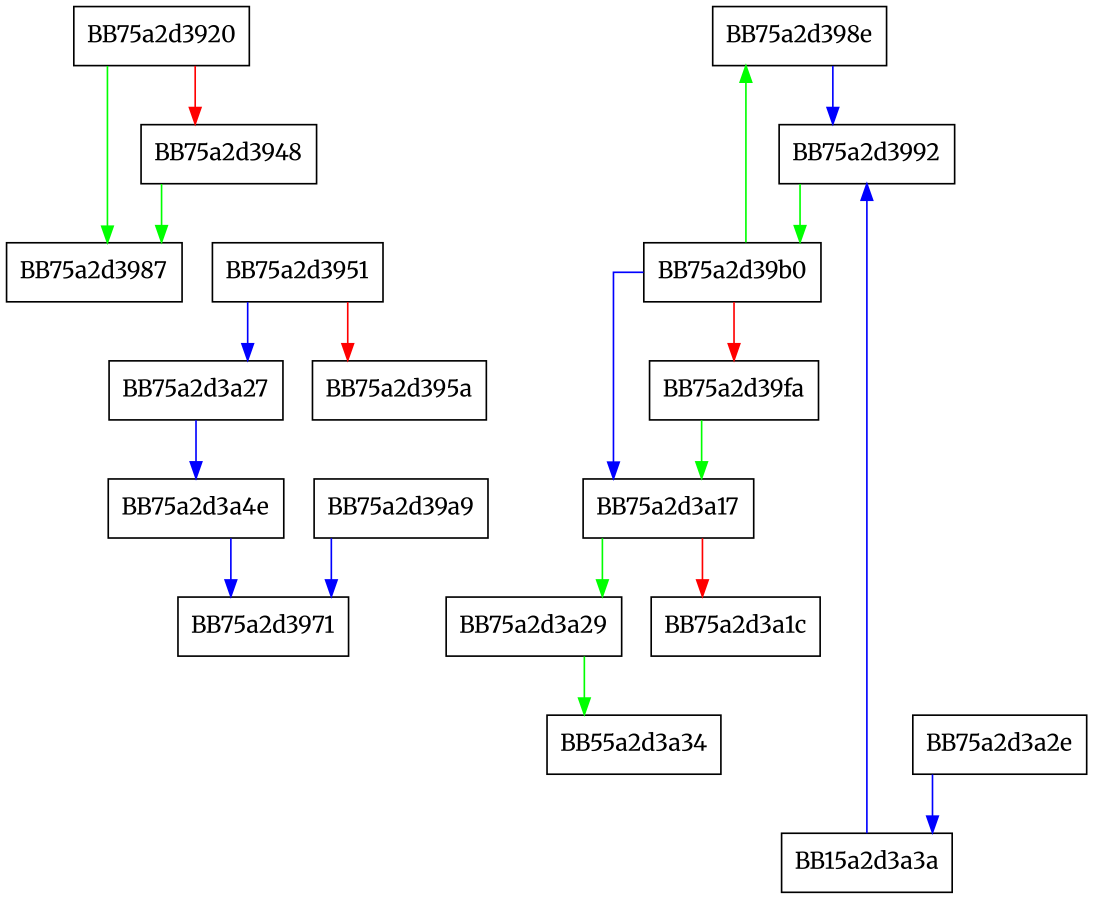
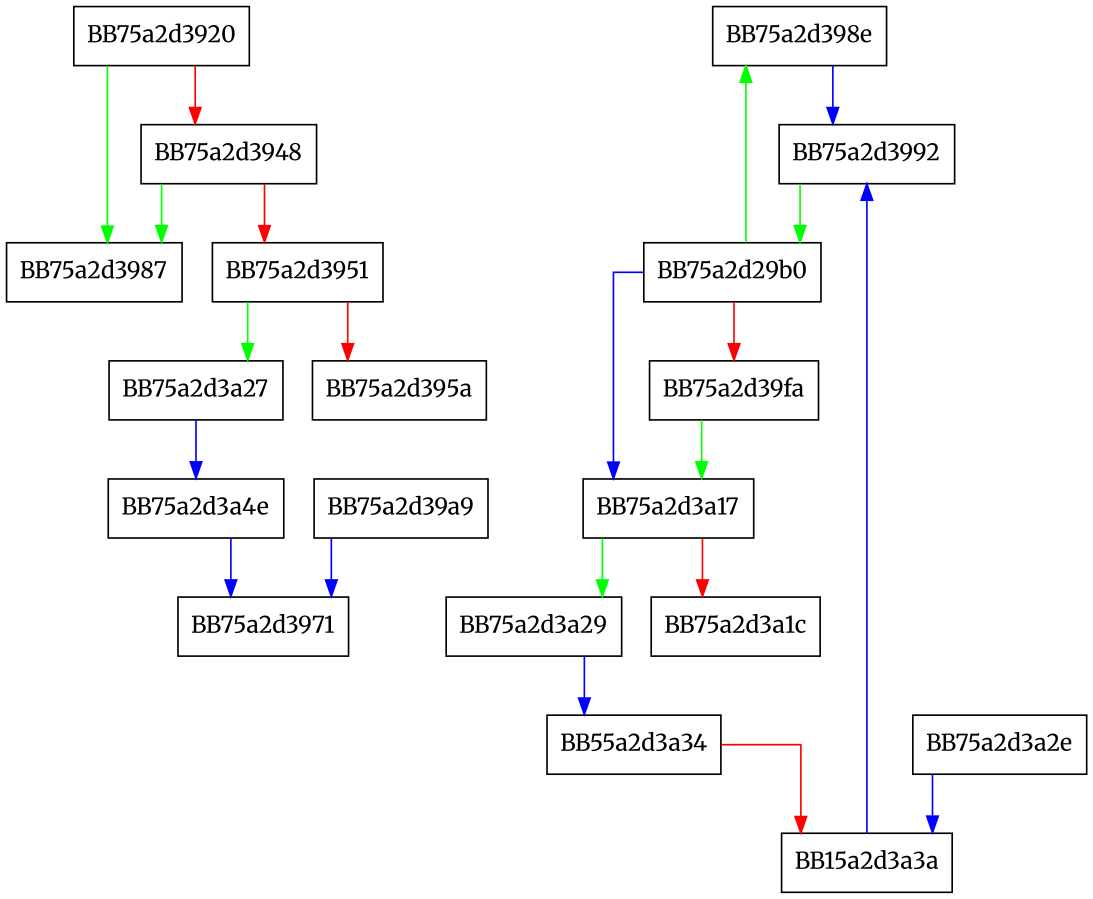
edge "BB75a2d3948" -> "BB75a2d3951": added
node "BB75a2d39b0": label "BB75a2d39b0" -> "BB75a2d29b0"
edge "BB75a2d3951" -> "BB75a2d3a27": color blue -> green
edge "BB75a2d3a29" -> "BB55a2d3a34": color green -> blue
edge "BB55a2d3a34" -> "BB15a2d3a3a": added
